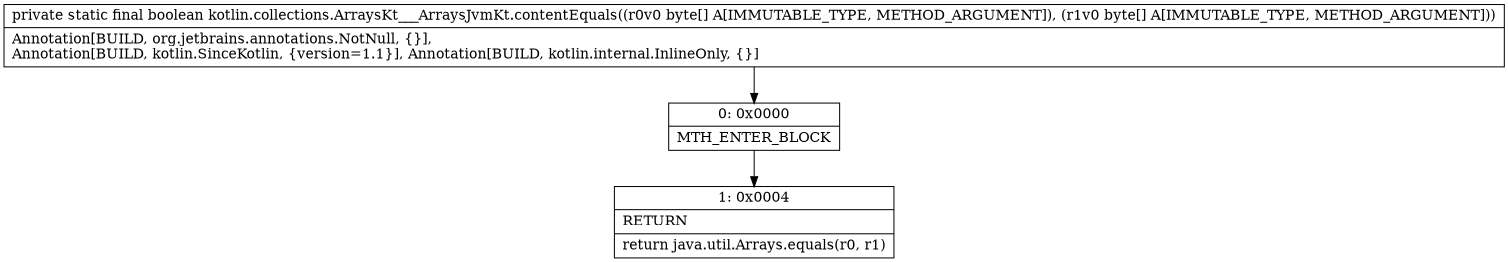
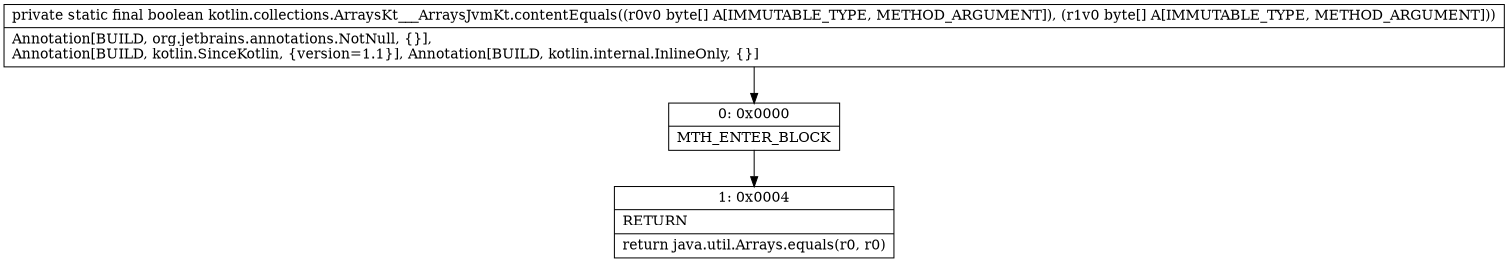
node "1: 0x0004": text "return java.util.Arrays.equals(r0, r1)" -> "return java.util.Arrays.equals(r0, r0)"
